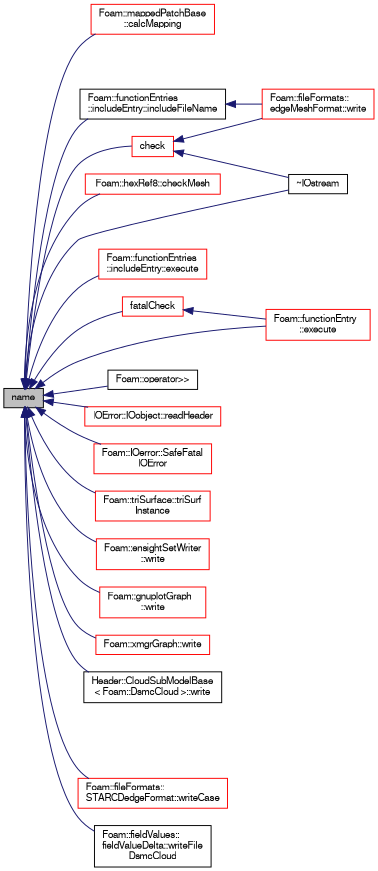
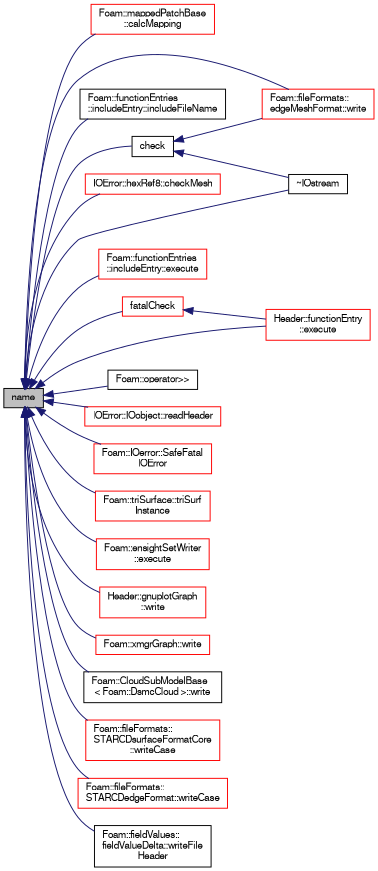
edge "Foam::fileFormats:: edgeMeshFormat::write" -> "Foam::functionEntries ::includeEntry::includeFileName": now "Foam::fileFormats:: edgeMeshFormat::write" -> "name"
node "check": color red -> black
node "Foam::hexRef8::checkMesh": label "Foam::hexRef8::checkMesh" -> "IOError::hexRef8::checkMesh"
node "Foam::functionEntry ::execute": label "Foam::functionEntry ::execute" -> "Header::functionEntry ::execute"
node "Foam::ensightSetWriter ::write": label "Foam::ensightSetWriter ::write" -> "Foam::ensightSetWriter ::execute"
node "Foam::gnuplotGraph ::write": label "Foam::gnuplotGraph ::write" -> "Header::gnuplotGraph ::write"
node "Header::CloudSubModelBase < Foam::DsmcCloud >::write": label "Header::CloudSubModelBase < Foam::DsmcCloud >::write" -> "Foam::CloudSubModelBase < Foam::DsmcCloud >::write"
node "Foam::fileFormats:: STARCDsurfaceFormatCore ::writeCase": added
node "Foam::fieldValues:: fieldValueDelta::writeFile DsmcCloud": label "Foam::fieldValues:: fieldValueDelta::writeFile DsmcCloud" -> "Foam::fieldValues:: fieldValueDelta::writeFile Header"
